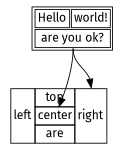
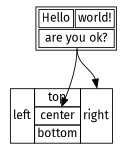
node "left": text "are" -> "bottom"
